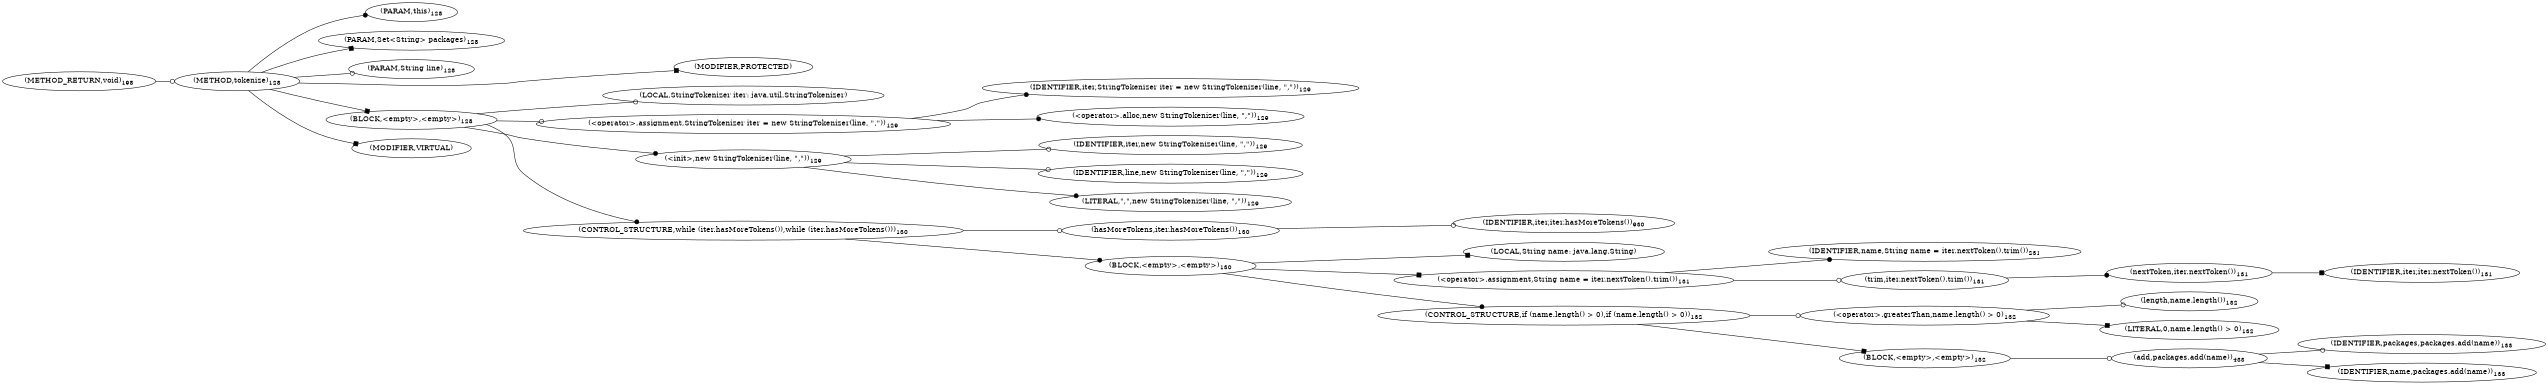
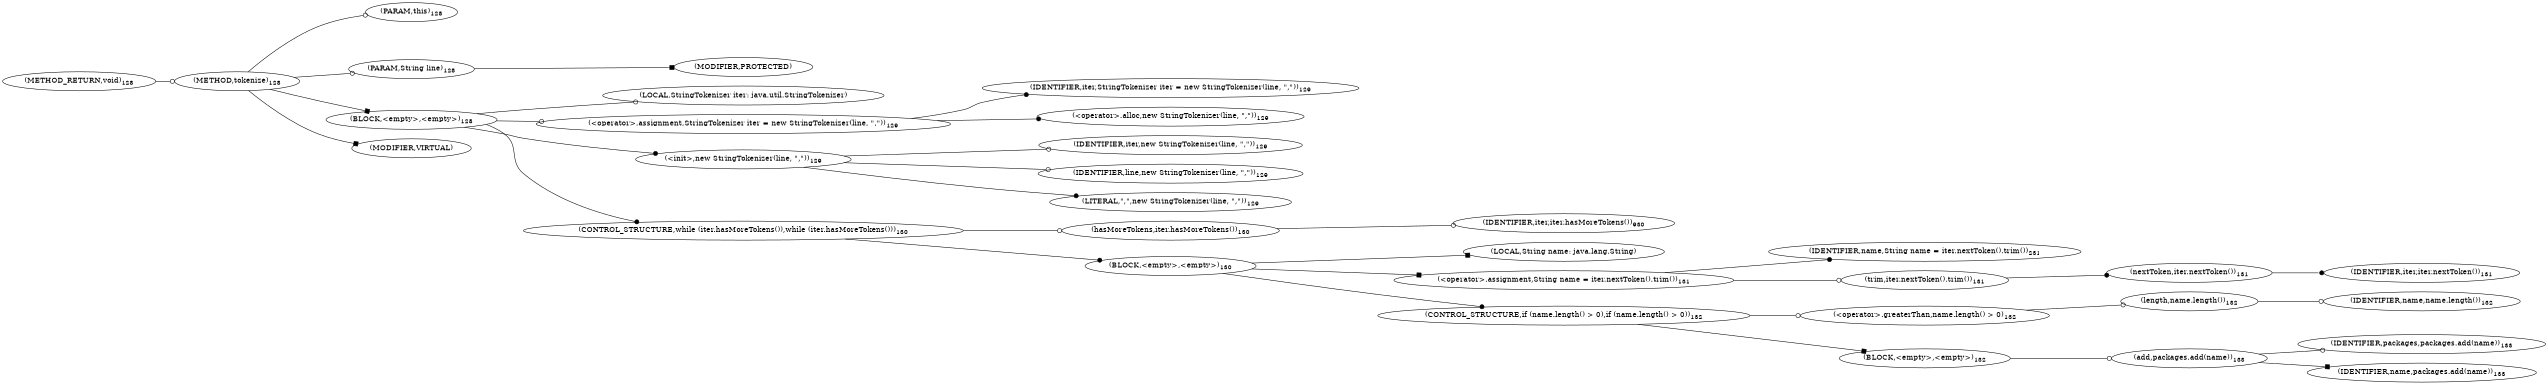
edge "(METHOD,tokenize)" -> "(PARAM,this)": arrowhead dot -> odot
node "(PARAM,Set<String> packages)": removed
node "(METHOD_RETURN,void)": text "198" -> "128"
edge "(METHOD,tokenize)" -> "(MODIFIER,PROTECTED)": now "(PARAM,String line)" -> "(MODIFIER,PROTECTED)"
edge "(nextToken,iter.nextToken())" -> "(IDENTIFIER,iter,iter.nextToken())": arrowhead box -> dot
node "(IDENTIFIER,name,name.length())": added
node "(LITERAL,0,name.length() > 0)": removed
node "(add,packages.add(name))": text "433" -> "133"
